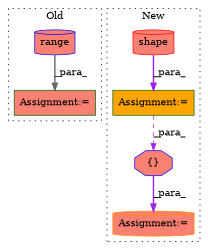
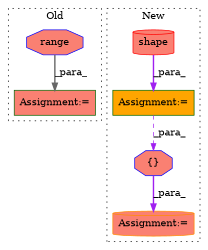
node "range": shape cylinder -> octagon
